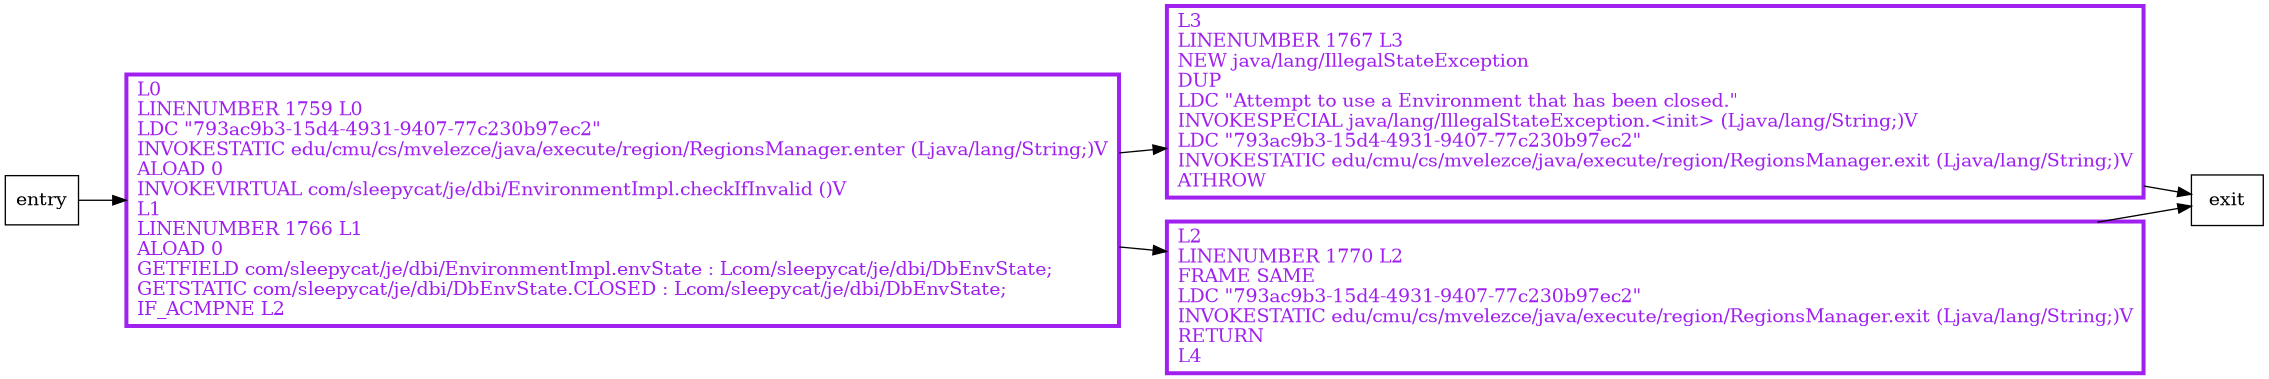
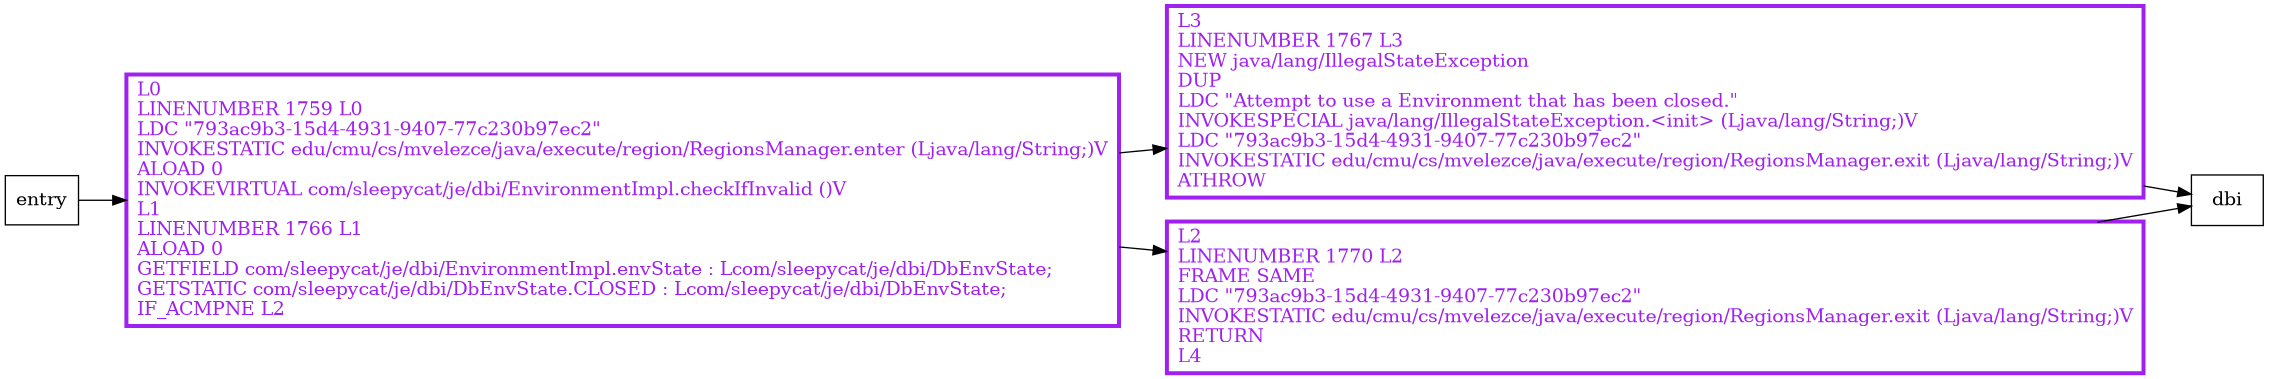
node "exit": label "exit" -> "dbi"
